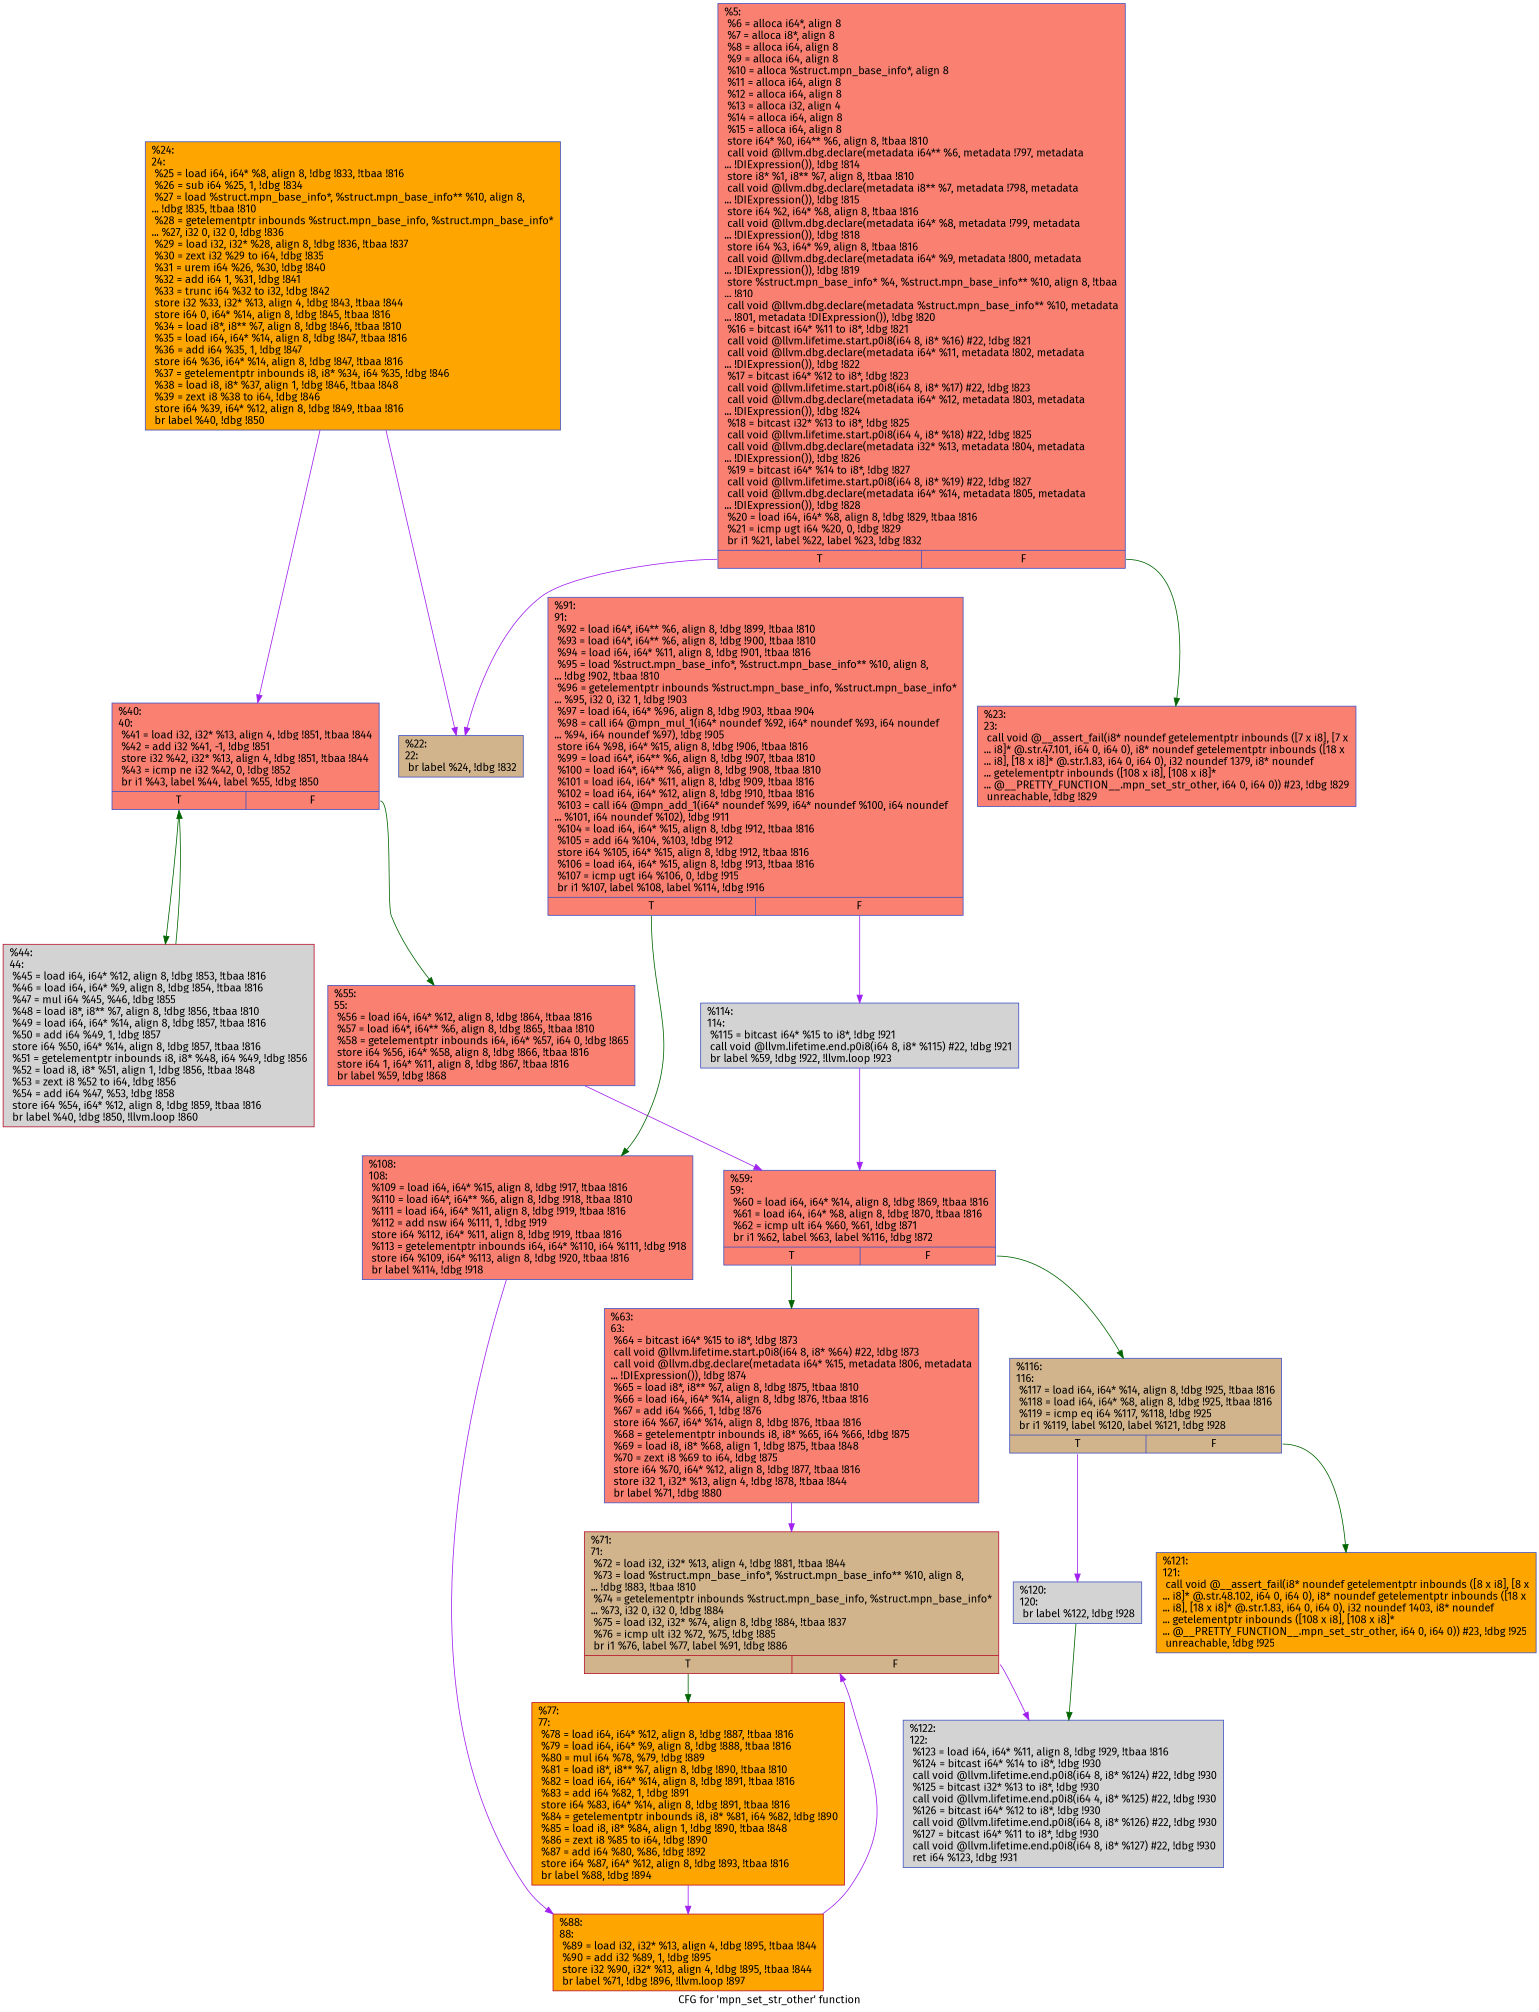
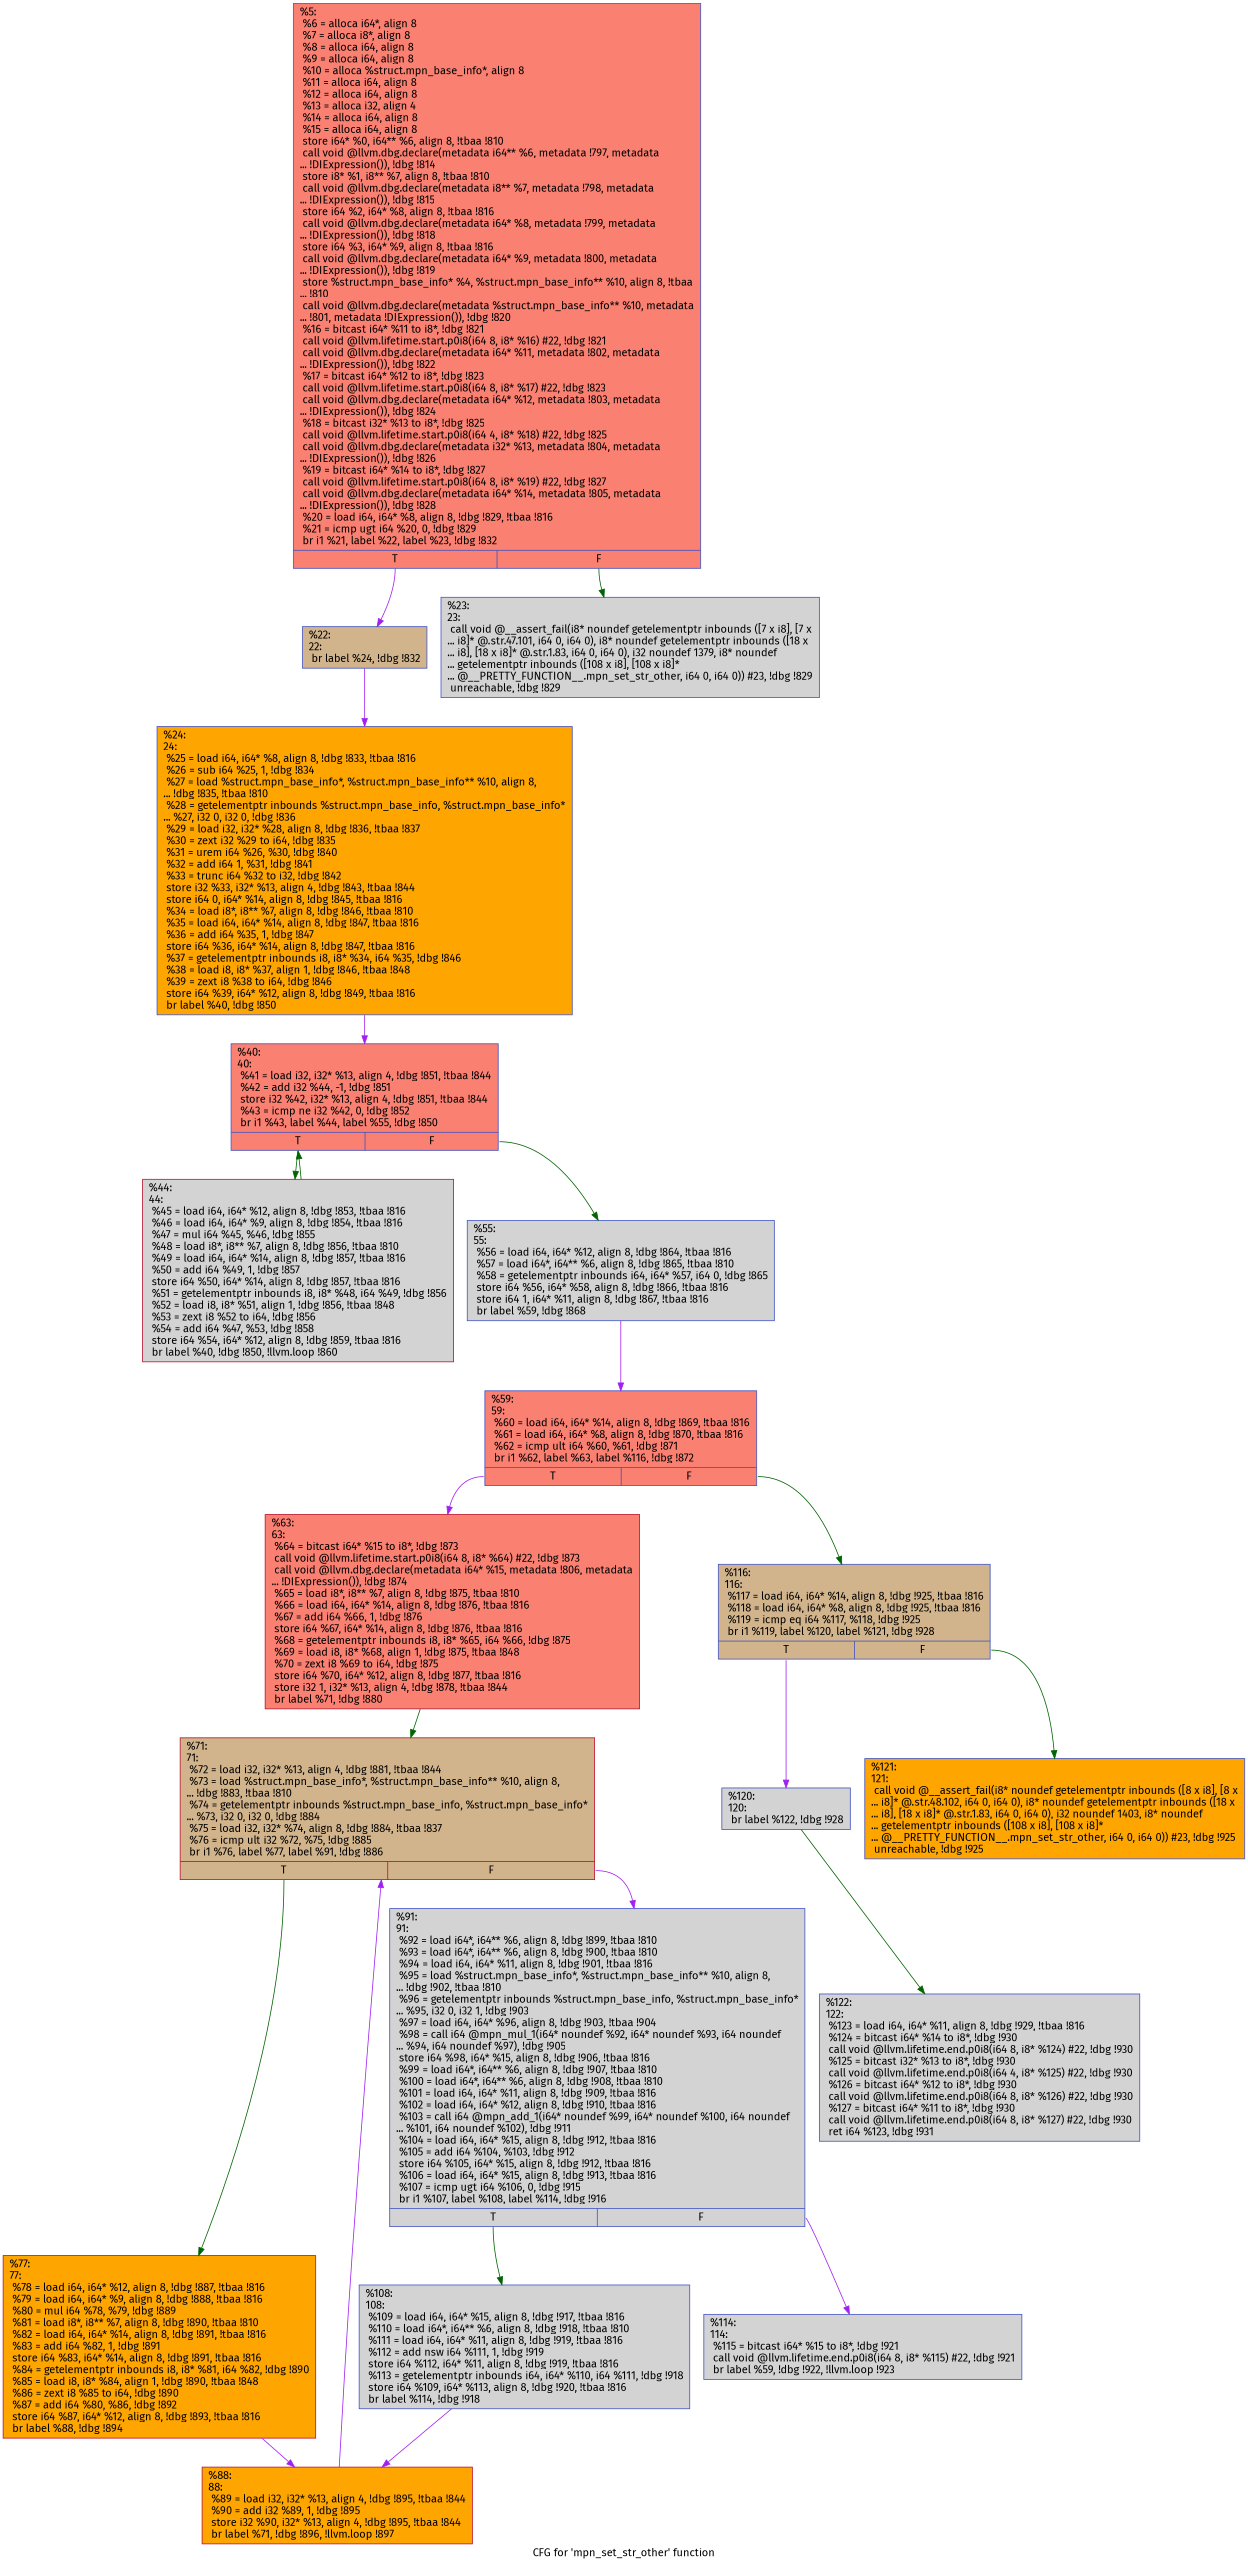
edge "%24:" -> "%22:": reversed
node "%40:": text "%42 = add i32 %41, -1, !dbg !851" -> "%42 = add i32 %44, -1, !dbg !851"
node "%91:": fillcolor salmon -> lightgrey
node "%23:": fillcolor salmon -> lightgrey
node "%55:": fillcolor salmon -> lightgrey
edge "%114:" -> "%59:": removed
node "%108:": fillcolor salmon -> lightgrey
edge "%59:" -> "%63:": color darkgreen -> purple
node "%63:": color #3d50c3ff -> #b70d28ff
edge "%63:" -> "%71:": color purple -> darkgreen
edge "%71:" -> "%122:": now "%71:" -> "%91:"
